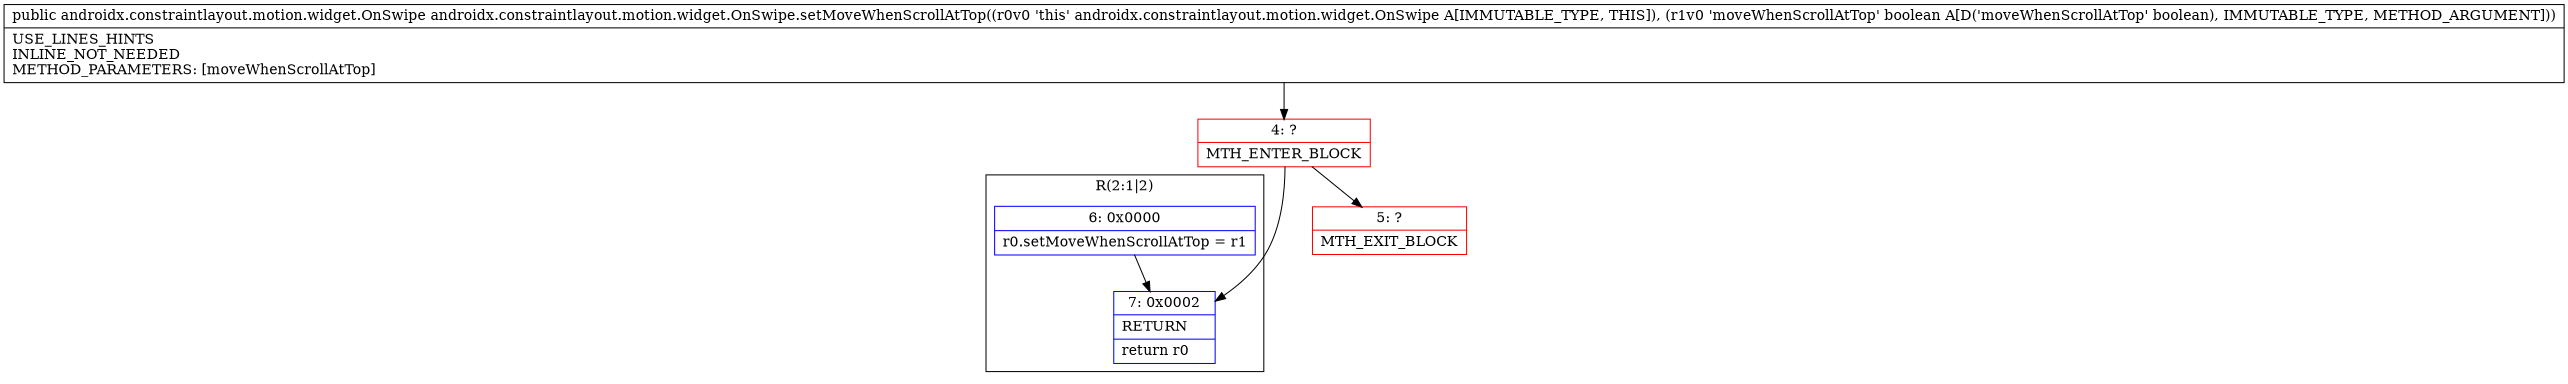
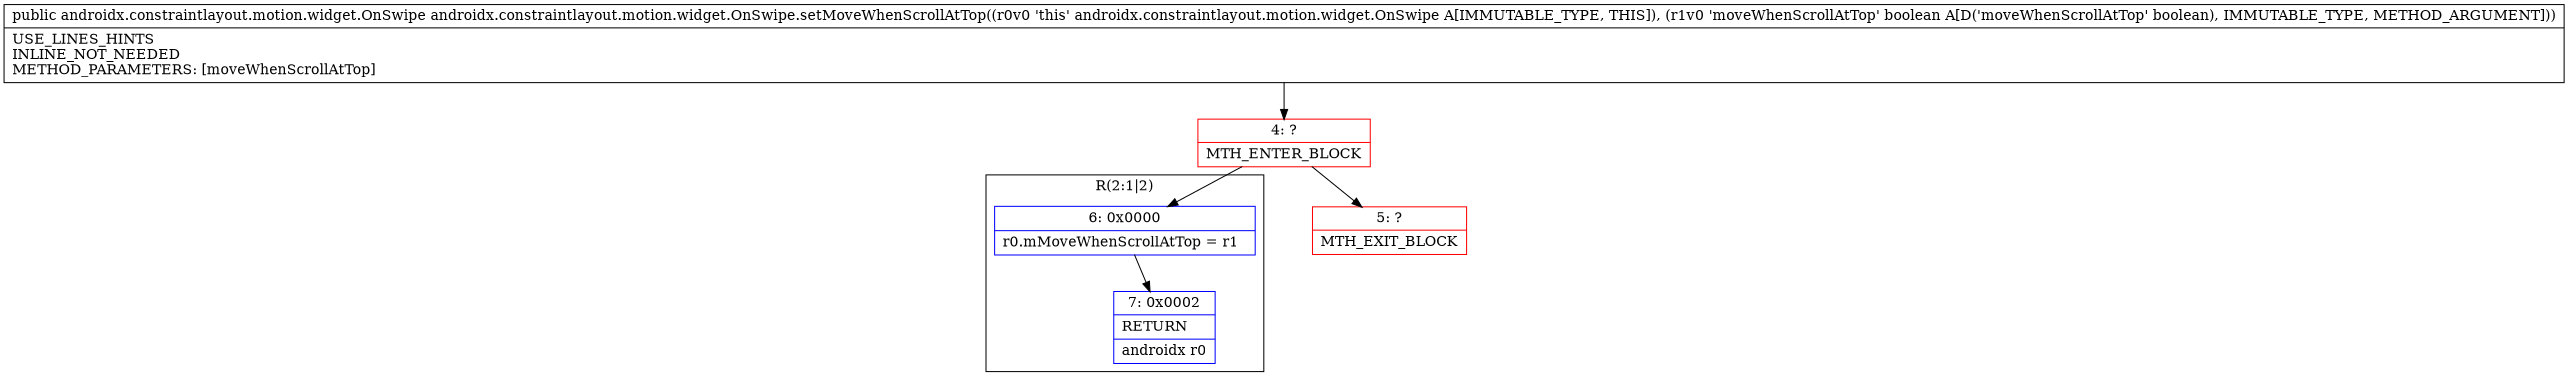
edge "4: ?" -> "7: 0x0002": now "4: ?" -> "6: 0x0000"
node "6: 0x0000": text "r0.setMoveWhenScrollAtTop = r1" -> "r0.mMoveWhenScrollAtTop = r1"
node "7: 0x0002": text "return r0" -> "androidx r0"
